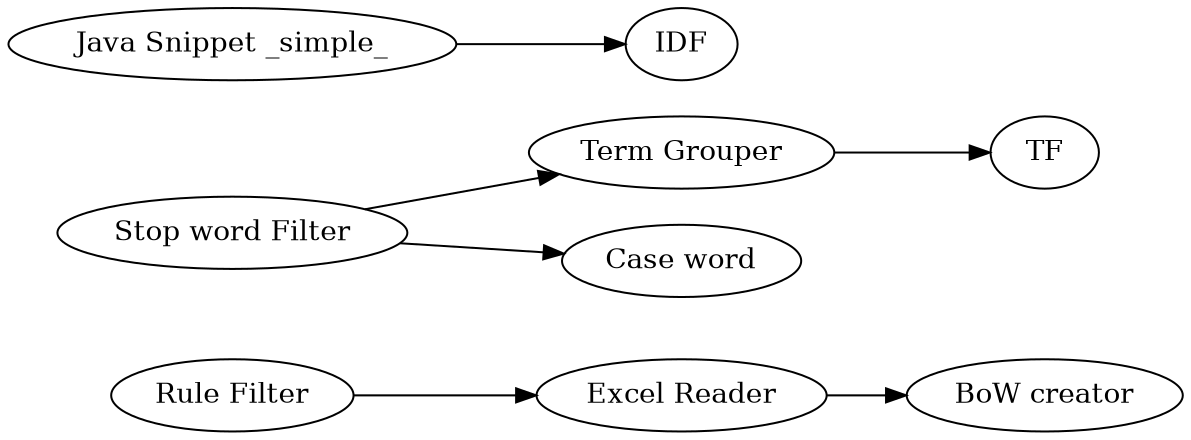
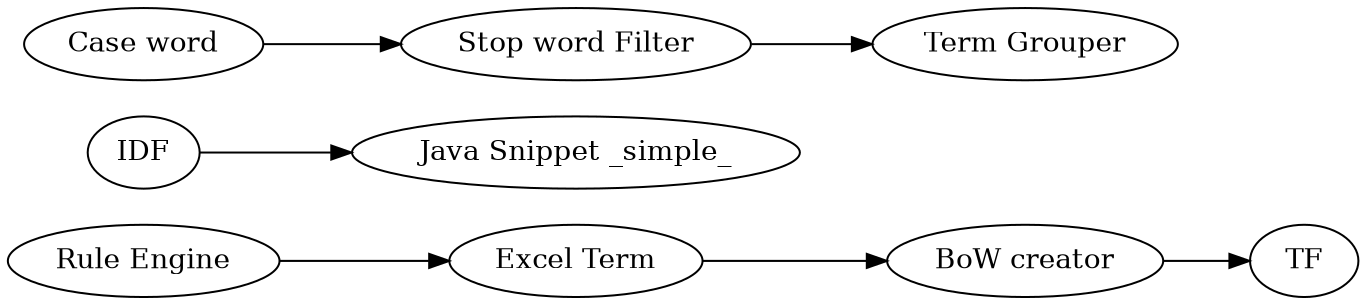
edge "Java Snippet _simple_" -> "IDF": reversed
edge "Term Grouper" -> "TF": now "BoW creator" -> "TF"
edge "Stop word Filter" -> "Case word": reversed
node "Rule Filter": label "Rule Filter" -> "Rule Engine"
node "Excel Reader": label "Excel Reader" -> "Excel Term"
